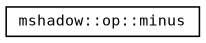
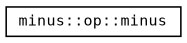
node "mshadow::op::minus": label "mshadow::op::minus" -> "minus::op::minus"
